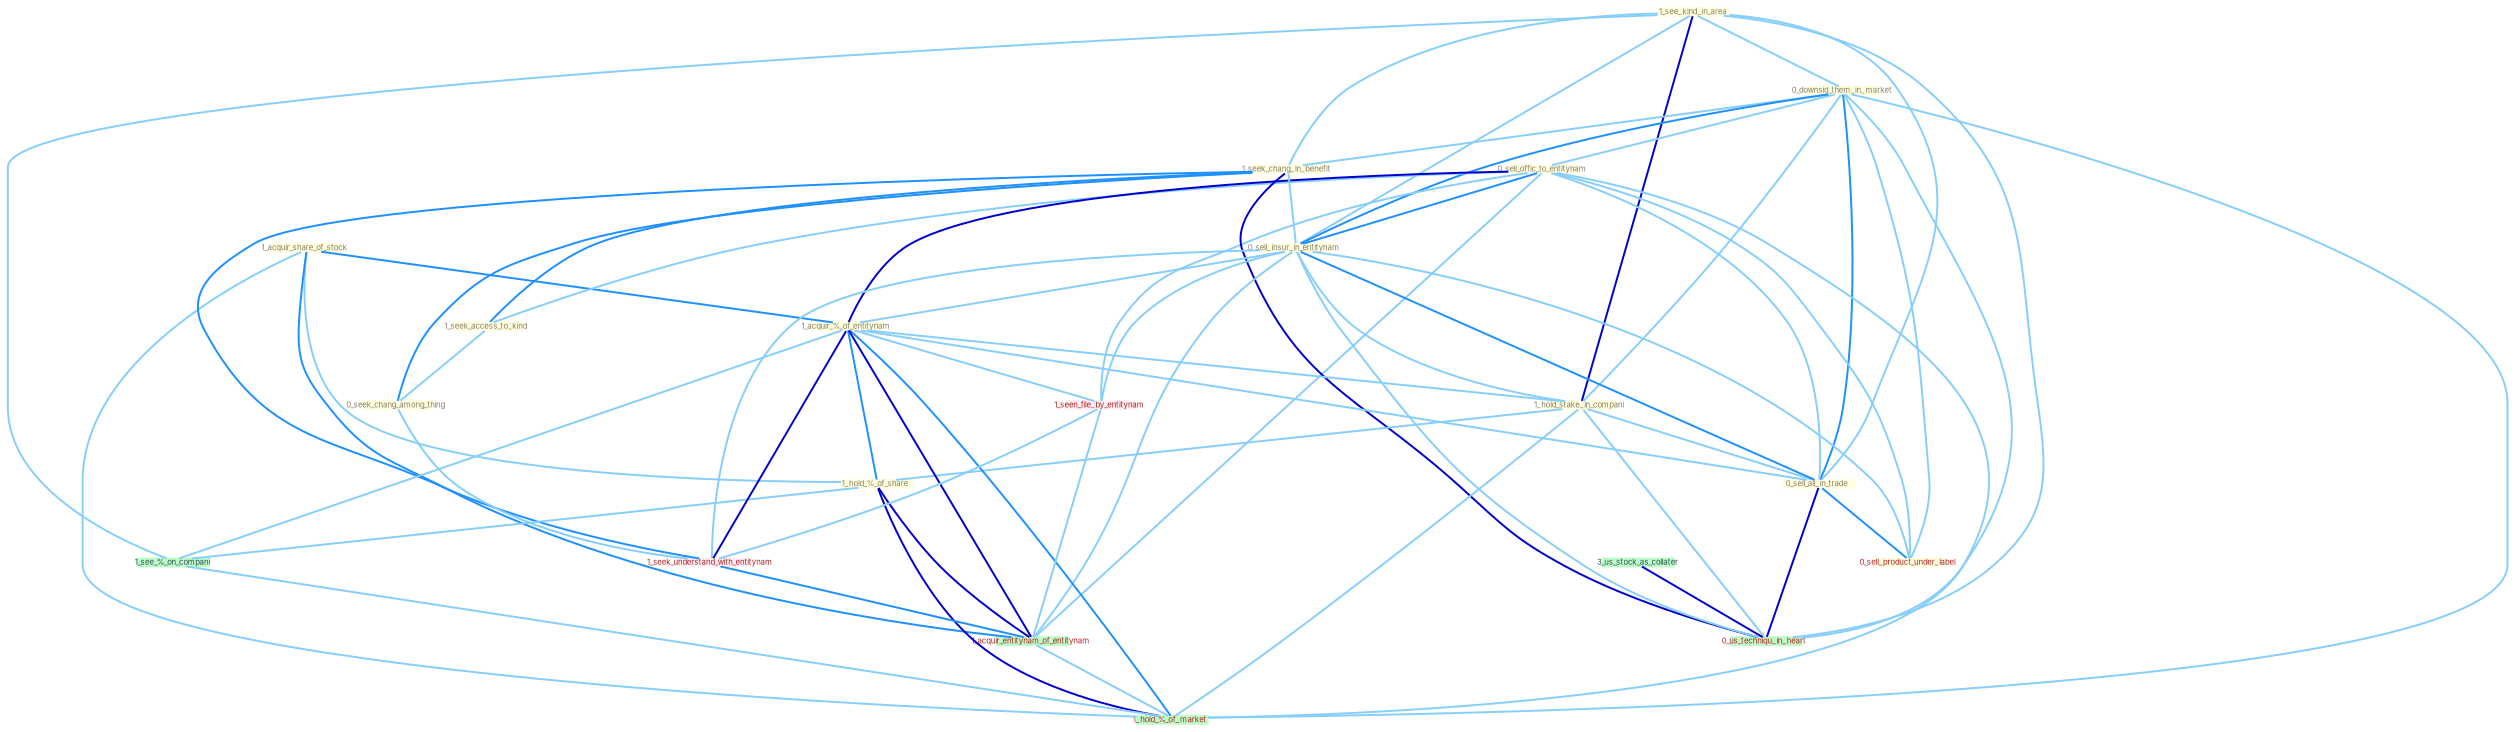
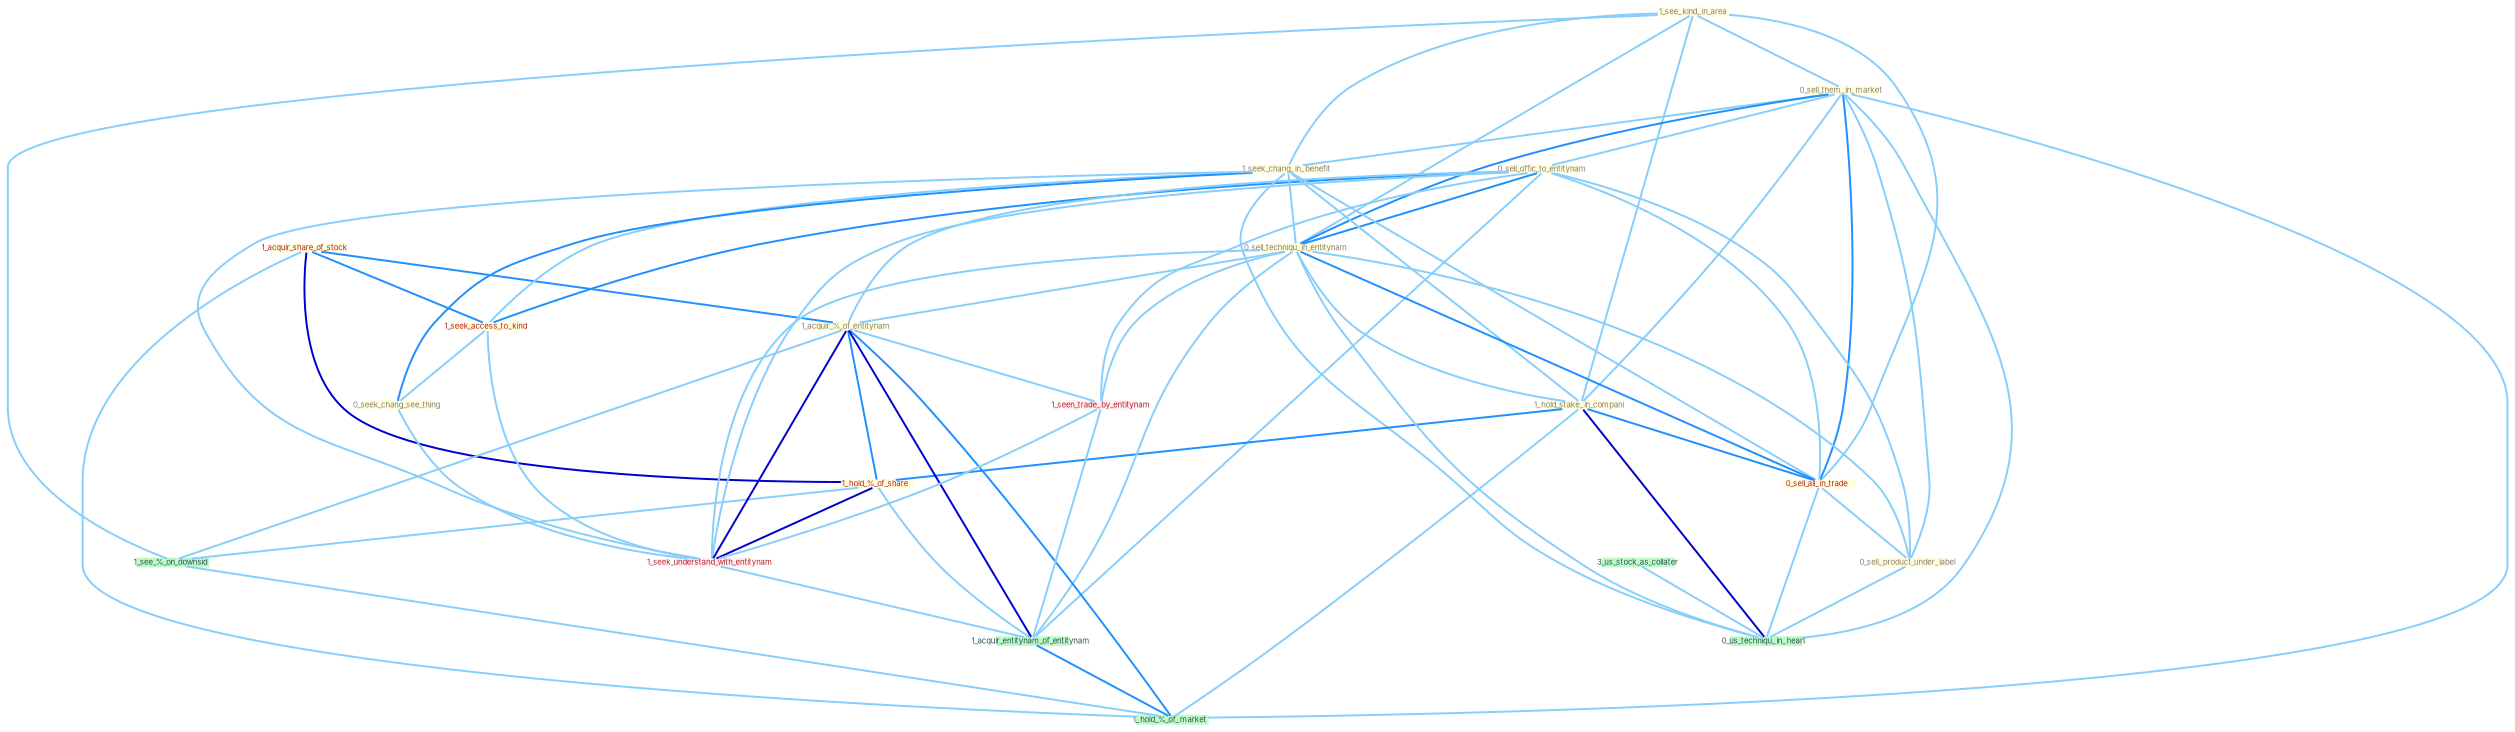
node "0_downsid_them_in_market": label "0_downsid_them_in_market" -> "0_sell_them_in_market"
edge "0_sell_offic_to_entitynam" -- "1_acquir_%_of_entitynam": color #0000cd -> #87cefa
edge "1_seek_chang_in_benefit" -- "1_seek_access_to_kind": color #1e90ff -> #87cefa
edge "1_seek_chang_in_benefit" -- "1_seek_understand_with_entitynam": color #1e90ff -> #87cefa
edge "0_sell_offic_to_entitynam" -- "1_seek_access_to_kind": color #87cefa -> #1e90ff
edge "1_see_kind_in_area" -- "1_hold_stake_in_compani": color #0000cd -> #87cefa
node "1_acquir_share_of_stock": fontcolor #8b7d6b -> #b22222
node "0_sell_insur_in_entitynam": label "0_sell_insur_in_entitynam" -> "0_sell_techniqu_in_entitynam"
edge "1_see_kind_in_area" -- "0_us_techniqu_in_heart": now "0_sell_product_under_label" -- "0_us_techniqu_in_heart"
node "1_seek_access_to_kind": fontcolor #8b7d6b -> #b22222
edge "1_acquir_%_of_entitynam" -- "1_hold_stake_in_compani": now "1_seek_chang_in_benefit" -- "1_hold_stake_in_compani"
node "0_seek_chang_among_thing": label "0_seek_chang_among_thing" -> "0_seek_chang_see_thing"
node "1_seen_file_by_entitynam": label "1_seen_file_by_entitynam" -> "1_seen_trade_by_entitynam"
edge "1_acquir_%_of_entitynam" -- "0_sell_all_in_trade": now "1_seek_chang_in_benefit" -- "0_sell_all_in_trade"
edge "1_hold_stake_in_compani" -- "0_sell_all_in_trade": color #87cefa -> #1e90ff
edge "1_hold_stake_in_compani" -- "1_hold_%_of_share": color #87cefa -> #1e90ff
edge "1_seek_chang_in_benefit" -- "0_us_techniqu_in_heart": color #0000cd -> #87cefa
edge "1_acquir_share_of_stock" -- "1_hold_%_of_share": color #87cefa -> #0000cd
node "1_hold_%_of_share": fontcolor #8b7d6b -> #b22222
node "0_sell_all_in_trade": fontcolor #8b7d6b -> #b22222
edge "1_seek_access_to_kind" -- "1_seek_understand_with_entitynam": added
edge "1_hold_stake_in_compani" -- "0_us_techniqu_in_heart": color #87cefa -> #0000cd
edge "0_sell_all_in_trade" -- "0_sell_product_under_label": color #1e90ff -> #87cefa
node "1_see_%_on_compani": label "1_see_%_on_compani" -> "1_see_%_on_downsid"
edge "0_sell_all_in_trade" -- "0_us_techniqu_in_heart": color #0000cd -> #87cefa
node "0_sell_product_under_label": fontcolor #b22222 -> #8b7d6b
edge "1_acquir_share_of_stock" -- "1_acquir_entitynam_of_entitynam": now "1_acquir_share_of_stock" -- "1_seek_access_to_kind"
edge "1_hold_%_of_share" -- "1_acquir_entitynam_of_entitynam": color #0000cd -> #87cefa
edge "1_seek_understand_with_entitynam" -- "1_acquir_entitynam_of_entitynam": color #1e90ff -> #87cefa
edge "3_us_stock_as_collater" -- "0_us_techniqu_in_heart": color #0000cd -> #87cefa
node "1_acquir_entitynam_of_entitynam": fontcolor #b22222 -> #2f4f4f
node "0_us_techniqu_in_heart": fontcolor #b22222 -> #2f4f4f
edge "1_hold_%_of_share" -- "1_hold_%_of_market": now "1_hold_%_of_share" -- "1_seek_understand_with_entitynam"
edge "0_sell_offic_to_entitynam" -- "1_hold_%_of_market": now "0_sell_offic_to_entitynam" -- "1_seek_understand_with_entitynam"
edge "1_acquir_entitynam_of_entitynam" -- "1_hold_%_of_market": color #87cefa -> #1e90ff
node "1_hold_%_of_market": fontcolor #b22222 -> #2f4f4f
